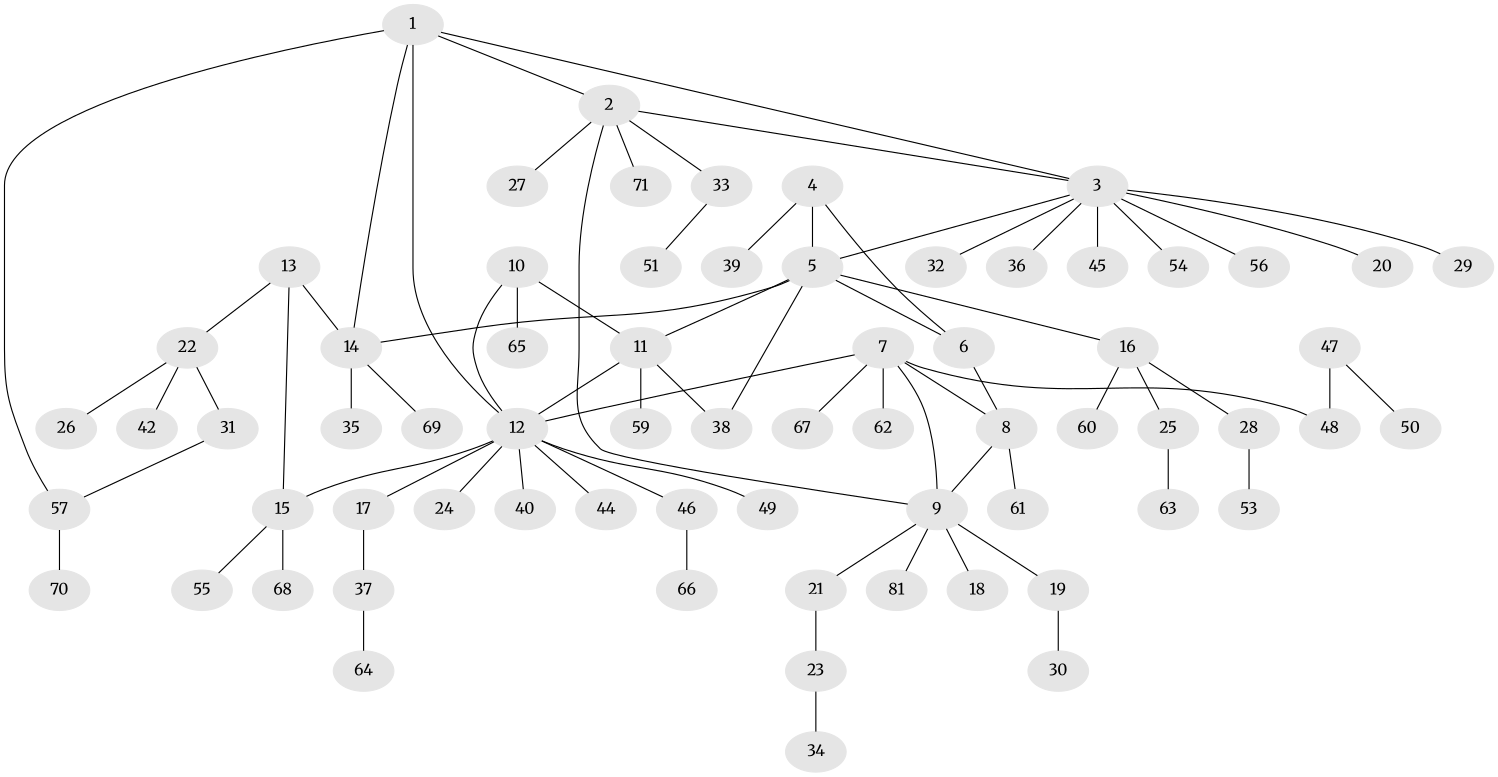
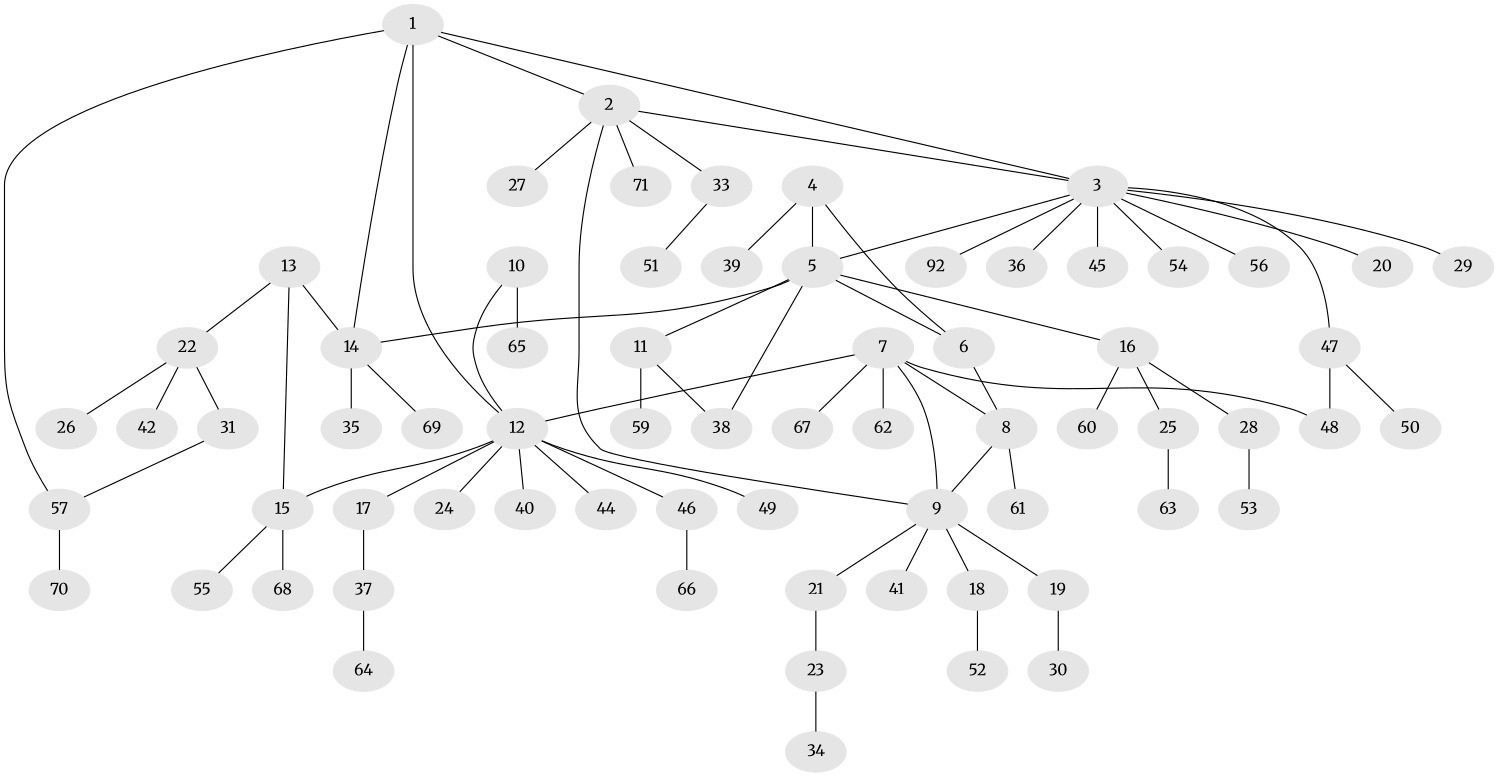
edge "3" -- "47": added
node "32": label "32" -> "92"
edge "10" -- "11": removed
edge "11" -- "12": removed
node "81": label "81" -> "41"
node "52": added
